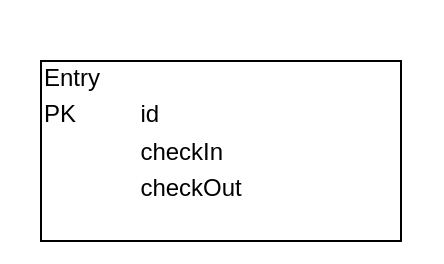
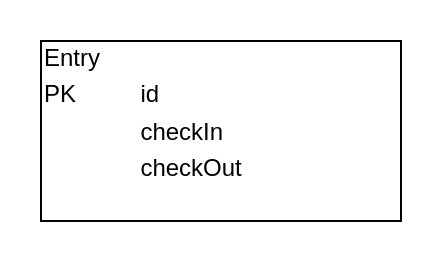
node "Entry PK id checkIn checkOut": moved (221, 151) -> (221, 131)
